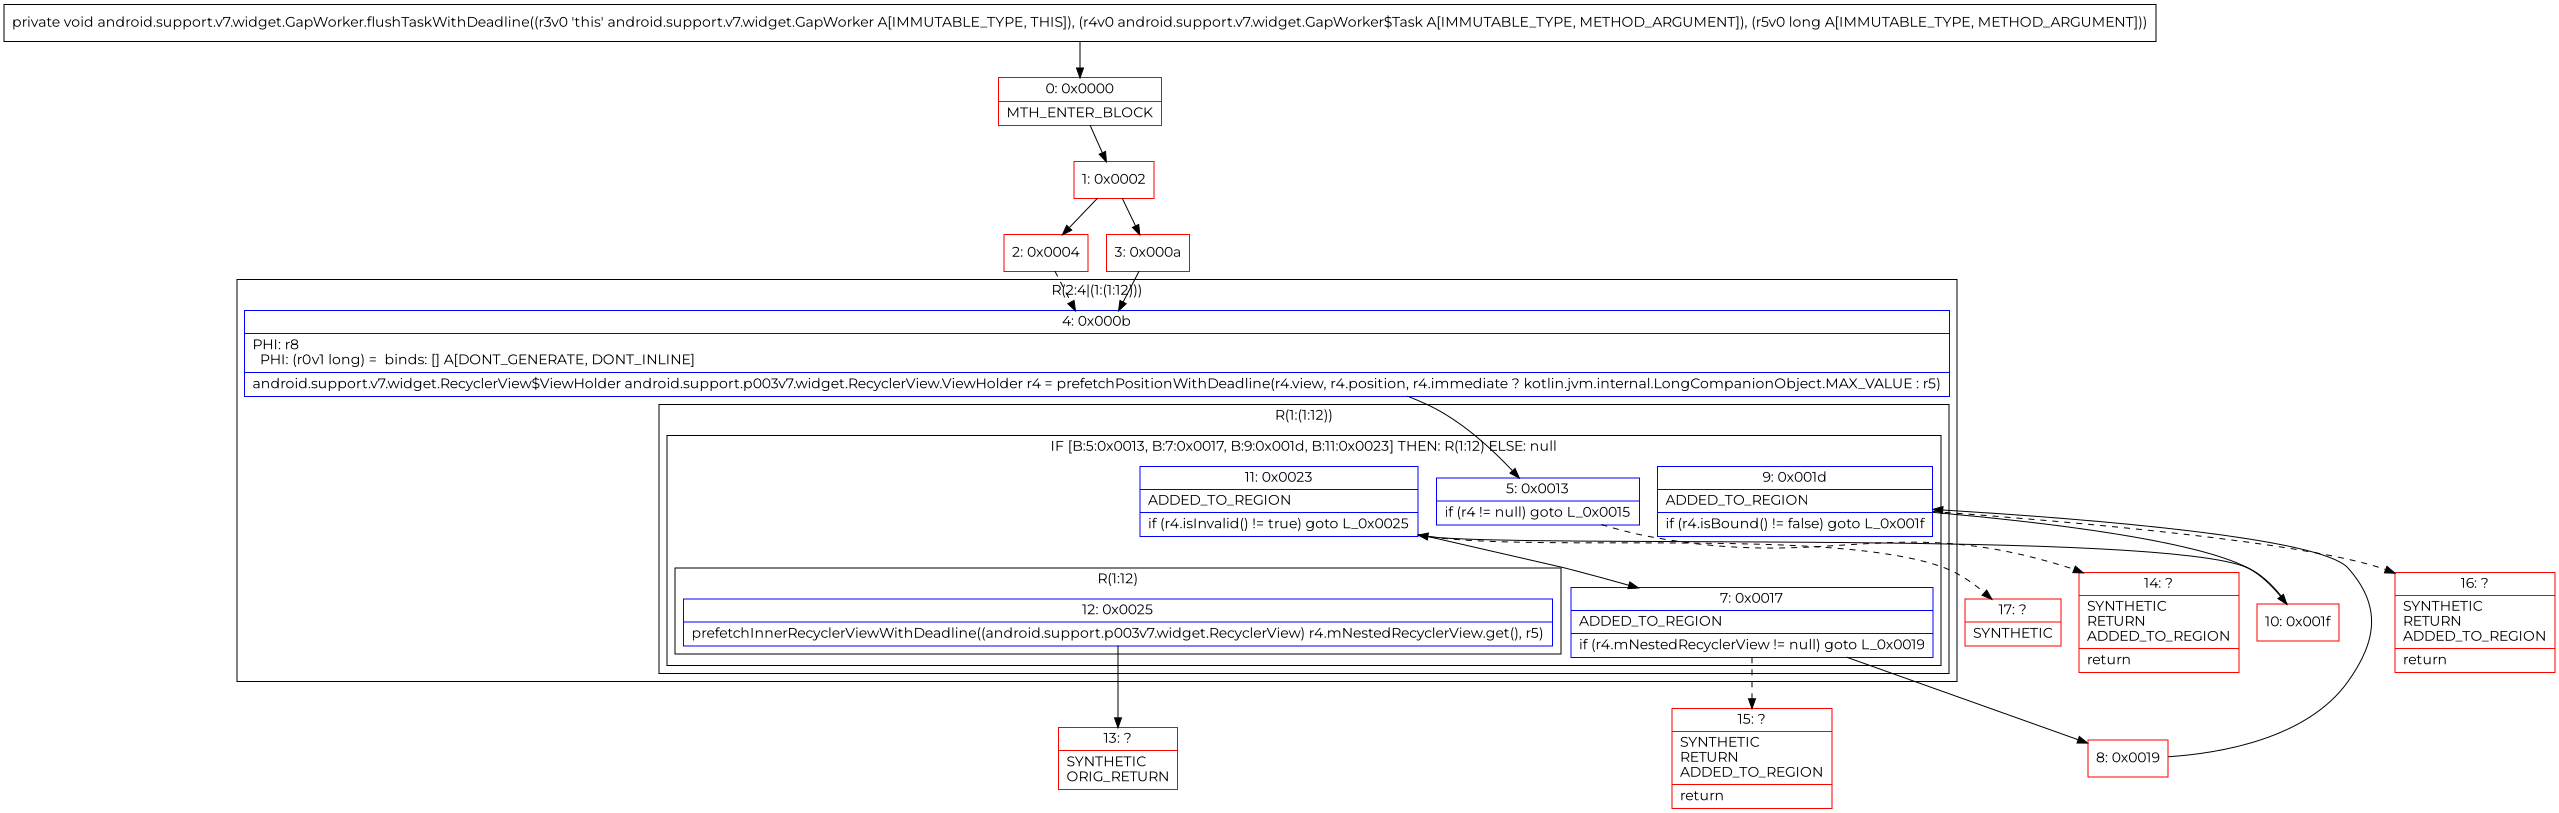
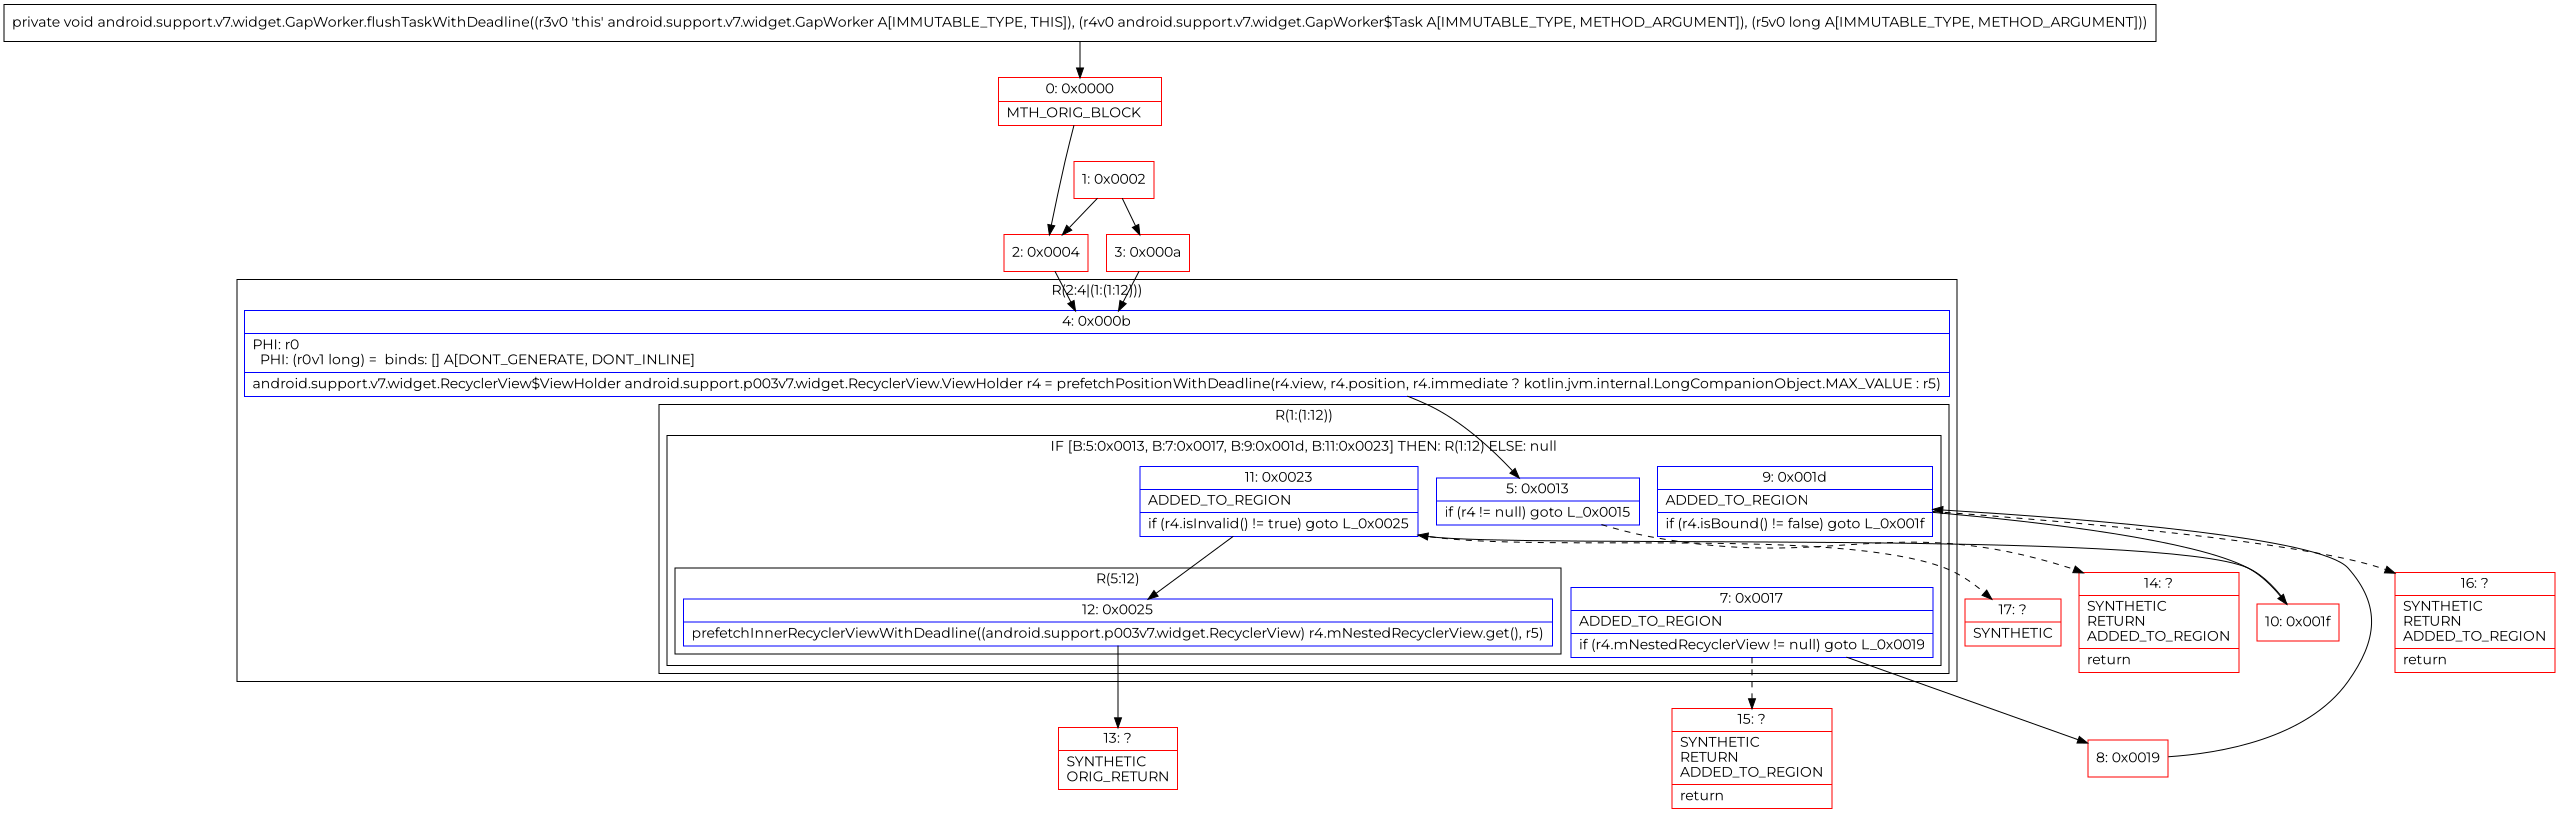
node "0: 0x0000": text "MTH_ENTER_BLOCK" -> "MTH_ORIG_BLOCK"
edge "0: 0x0000" -> "1: 0x0002": now "0: 0x0000" -> "2: 0x0004"
edge "2: 0x0004" -> "4: 0x000b": style dashed -> solid
node "4: 0x000b": text "PHI: r8" -> "PHI: r0"
edge "11: 0x0023" -> "7: 0x0017": now "11: 0x0023" -> "12: 0x0025"
cluster "R(1:12)": label "R(1:12)" -> "R(5:12)"
